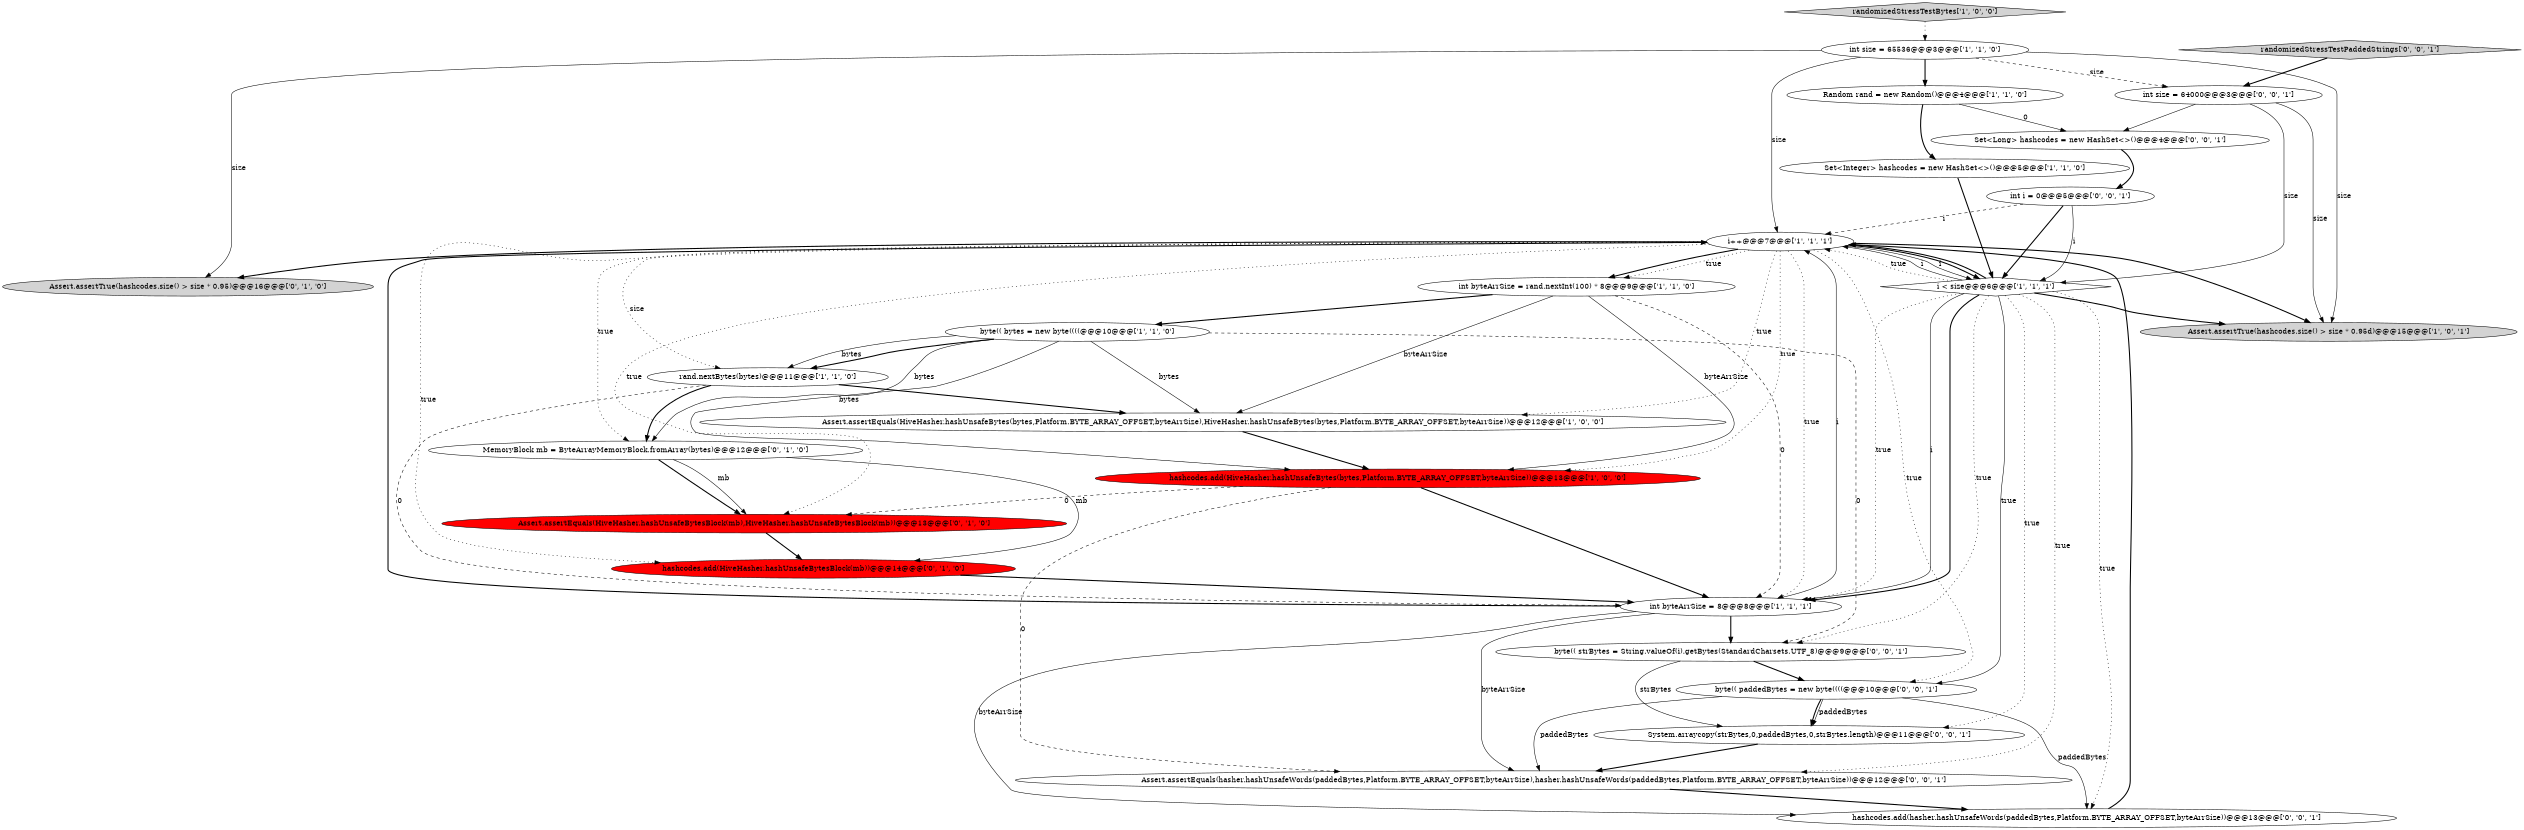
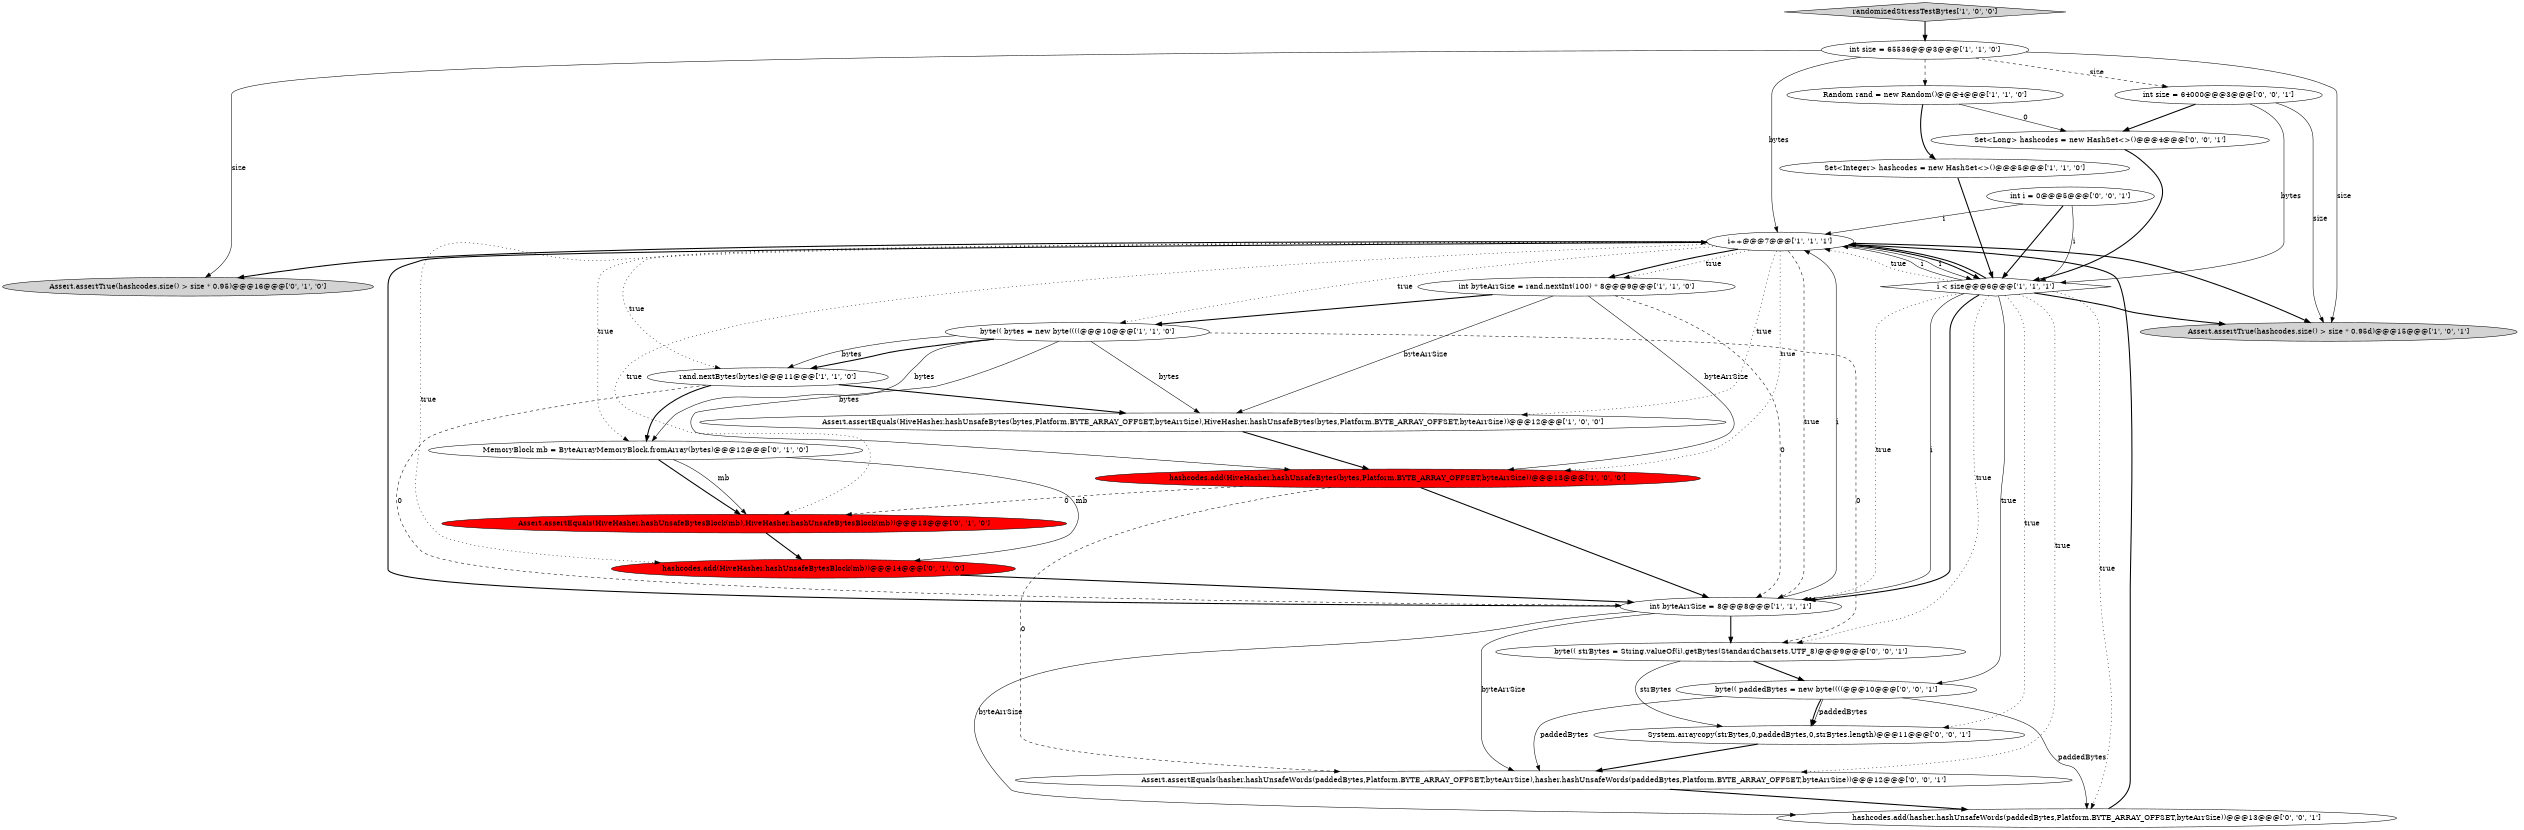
edge "randomizedStressTestBytes['1', '0', '0']" -> "int size = 65536@@@3@@@['1', '1', '0']": style dotted -> bold
node "randomizedStressTestPaddedStrings['0', '0', '1']": removed
edge "int size = 65536@@@3@@@['1', '1', '0']" -> "Random rand = new Random()@@@4@@@['1', '1', '0']": style bold -> dashed
edge "int size = 64000@@@3@@@['0', '0', '1']" -> "Set<Long> hashcodes = new HashSet<>()@@@4@@@['0', '0', '1']": style solid -> bold
edge "int size = 65536@@@3@@@['1', '1', '0']" -> "i++@@@7@@@['1', '1', '1']": label "size" -> "bytes"
edge "Set<Long> hashcodes = new HashSet<>()@@@4@@@['0', '0', '1']" -> "int i = 0@@@5@@@['0', '0', '1']": now "Set<Long> hashcodes = new HashSet<>()@@@4@@@['0', '0', '1']" -> "i < size@@@6@@@['1', '1', '1']"
edge "int size = 64000@@@3@@@['0', '0', '1']" -> "i < size@@@6@@@['1', '1', '1']": label "size" -> "bytes"
edge "int i = 0@@@5@@@['0', '0', '1']" -> "i++@@@7@@@['1', '1', '1']": style dashed -> solid
edge "i++@@@7@@@['1', '1', '1']" -> "rand.nextBytes(bytes)@@@11@@@['1', '1', '0']": label "size" -> "true"
edge "i++@@@7@@@['1', '1', '1']" -> "int byteArrSize = 8@@@8@@@['1', '1', '1']": style dotted -> dashed
edge "i++@@@7@@@['1', '1', '1']" -> "byte(( paddedBytes = new byte((((@@@10@@@['0', '0', '1']": now "i++@@@7@@@['1', '1', '1']" -> "byte(( bytes = new byte((((@@@10@@@['1', '1', '0']"
